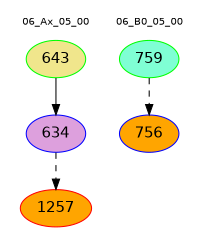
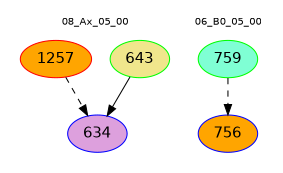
cluster "06_Ax_05_00": label "06_Ax_05_00" -> "08_Ax_05_00"
edge "634" -> "1257": reversed
